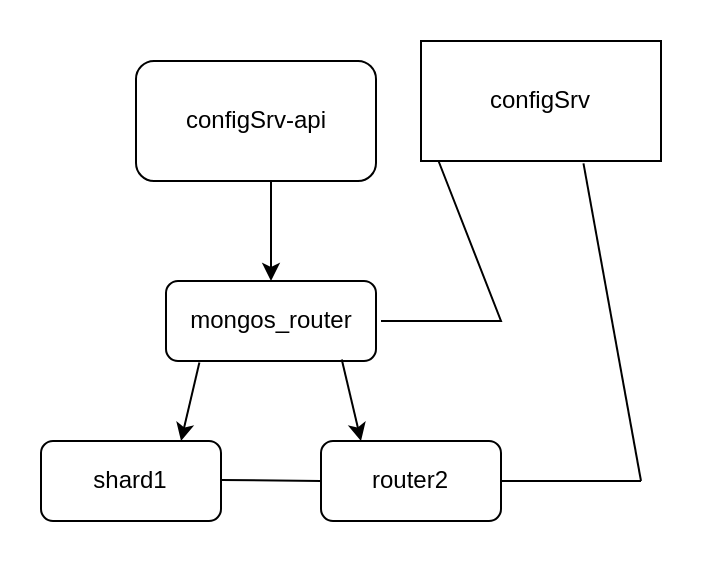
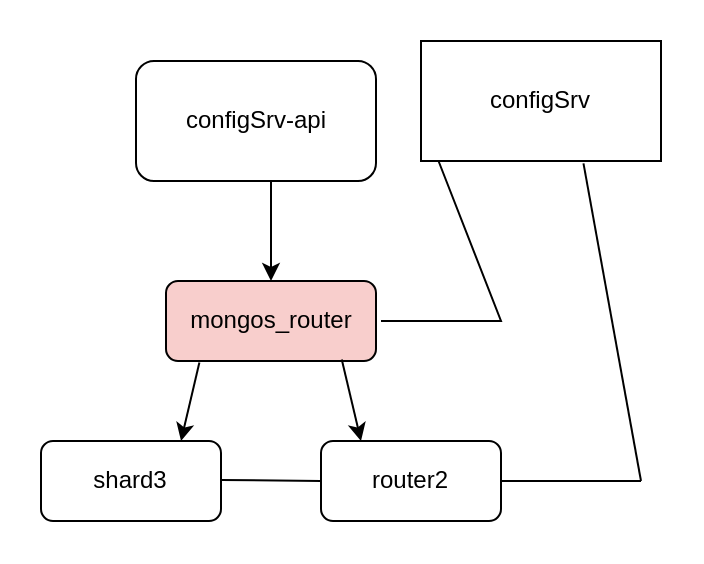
node "mongos_router": fillcolor #ffffff -> #f8cecc
node "shard1": label "shard1" -> "shard3"
